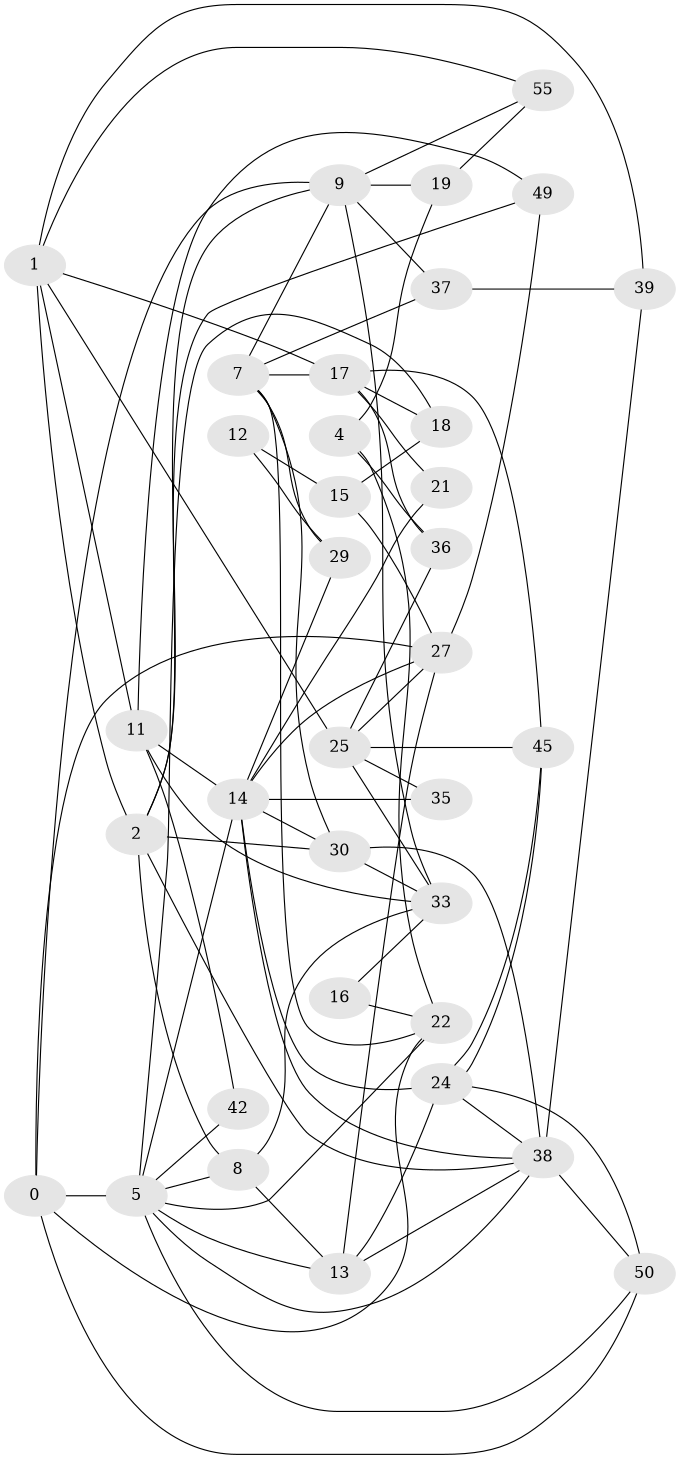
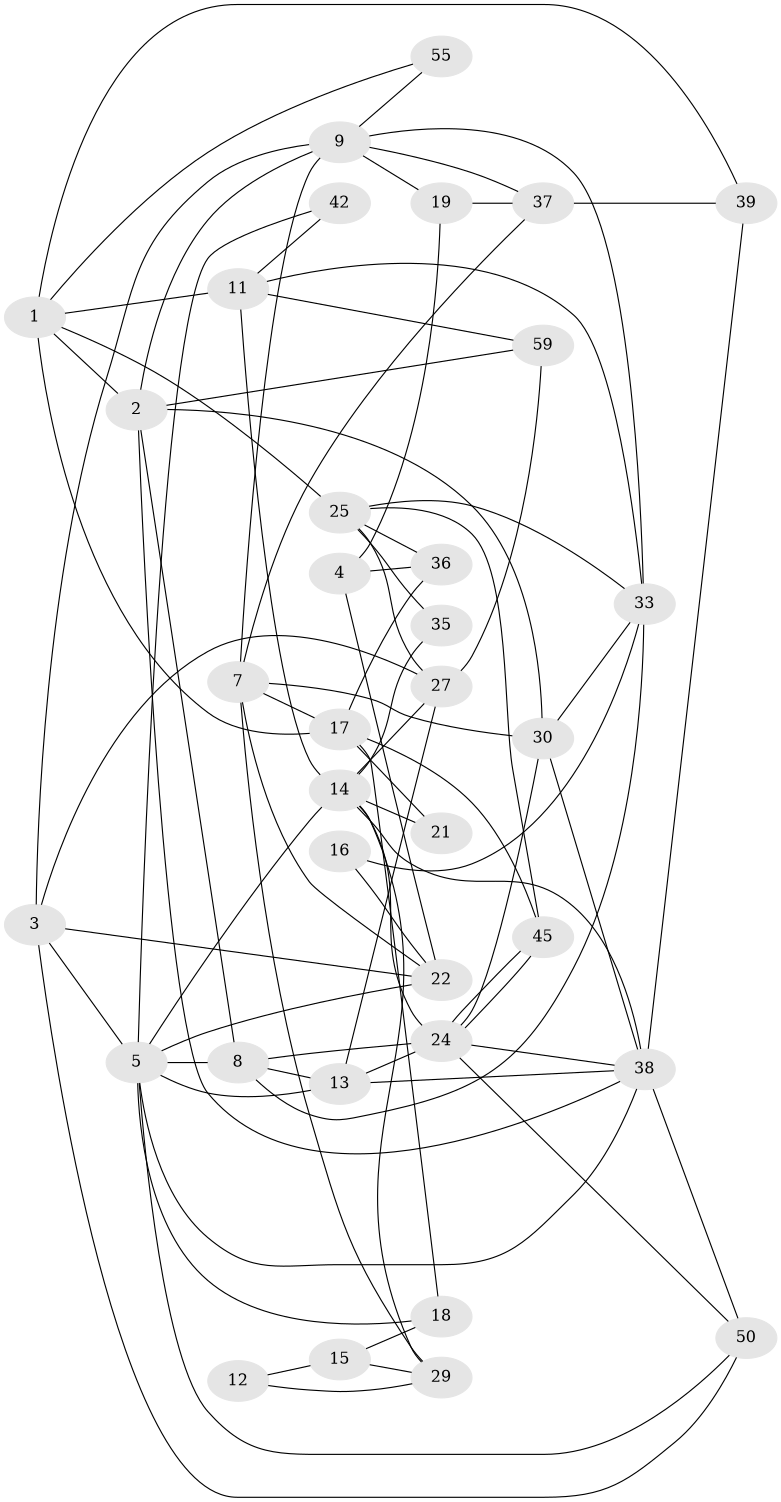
edge "55" -- "19": now "37" -- "19"
node "49": label "49" -> "59"
edge "15" -- "27": now "15" -- "29"
edge "14" -- "30": now "24" -- "30"
edge "24" -- "8": added
node "0": label "0" -> "3"
